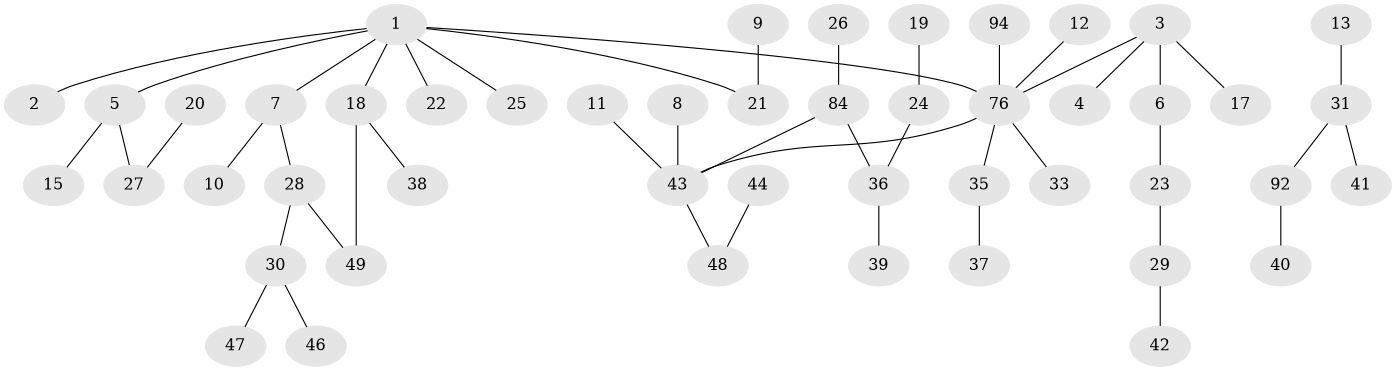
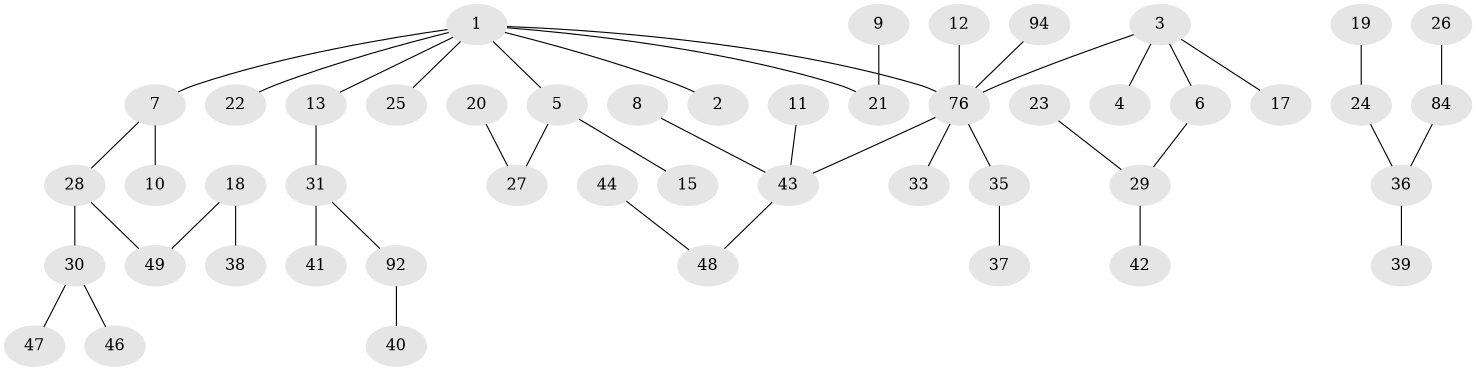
edge "1" -- "18": now "1" -- "13"
edge "84" -- "43": removed
edge "6" -- "23": now "6" -- "29"
